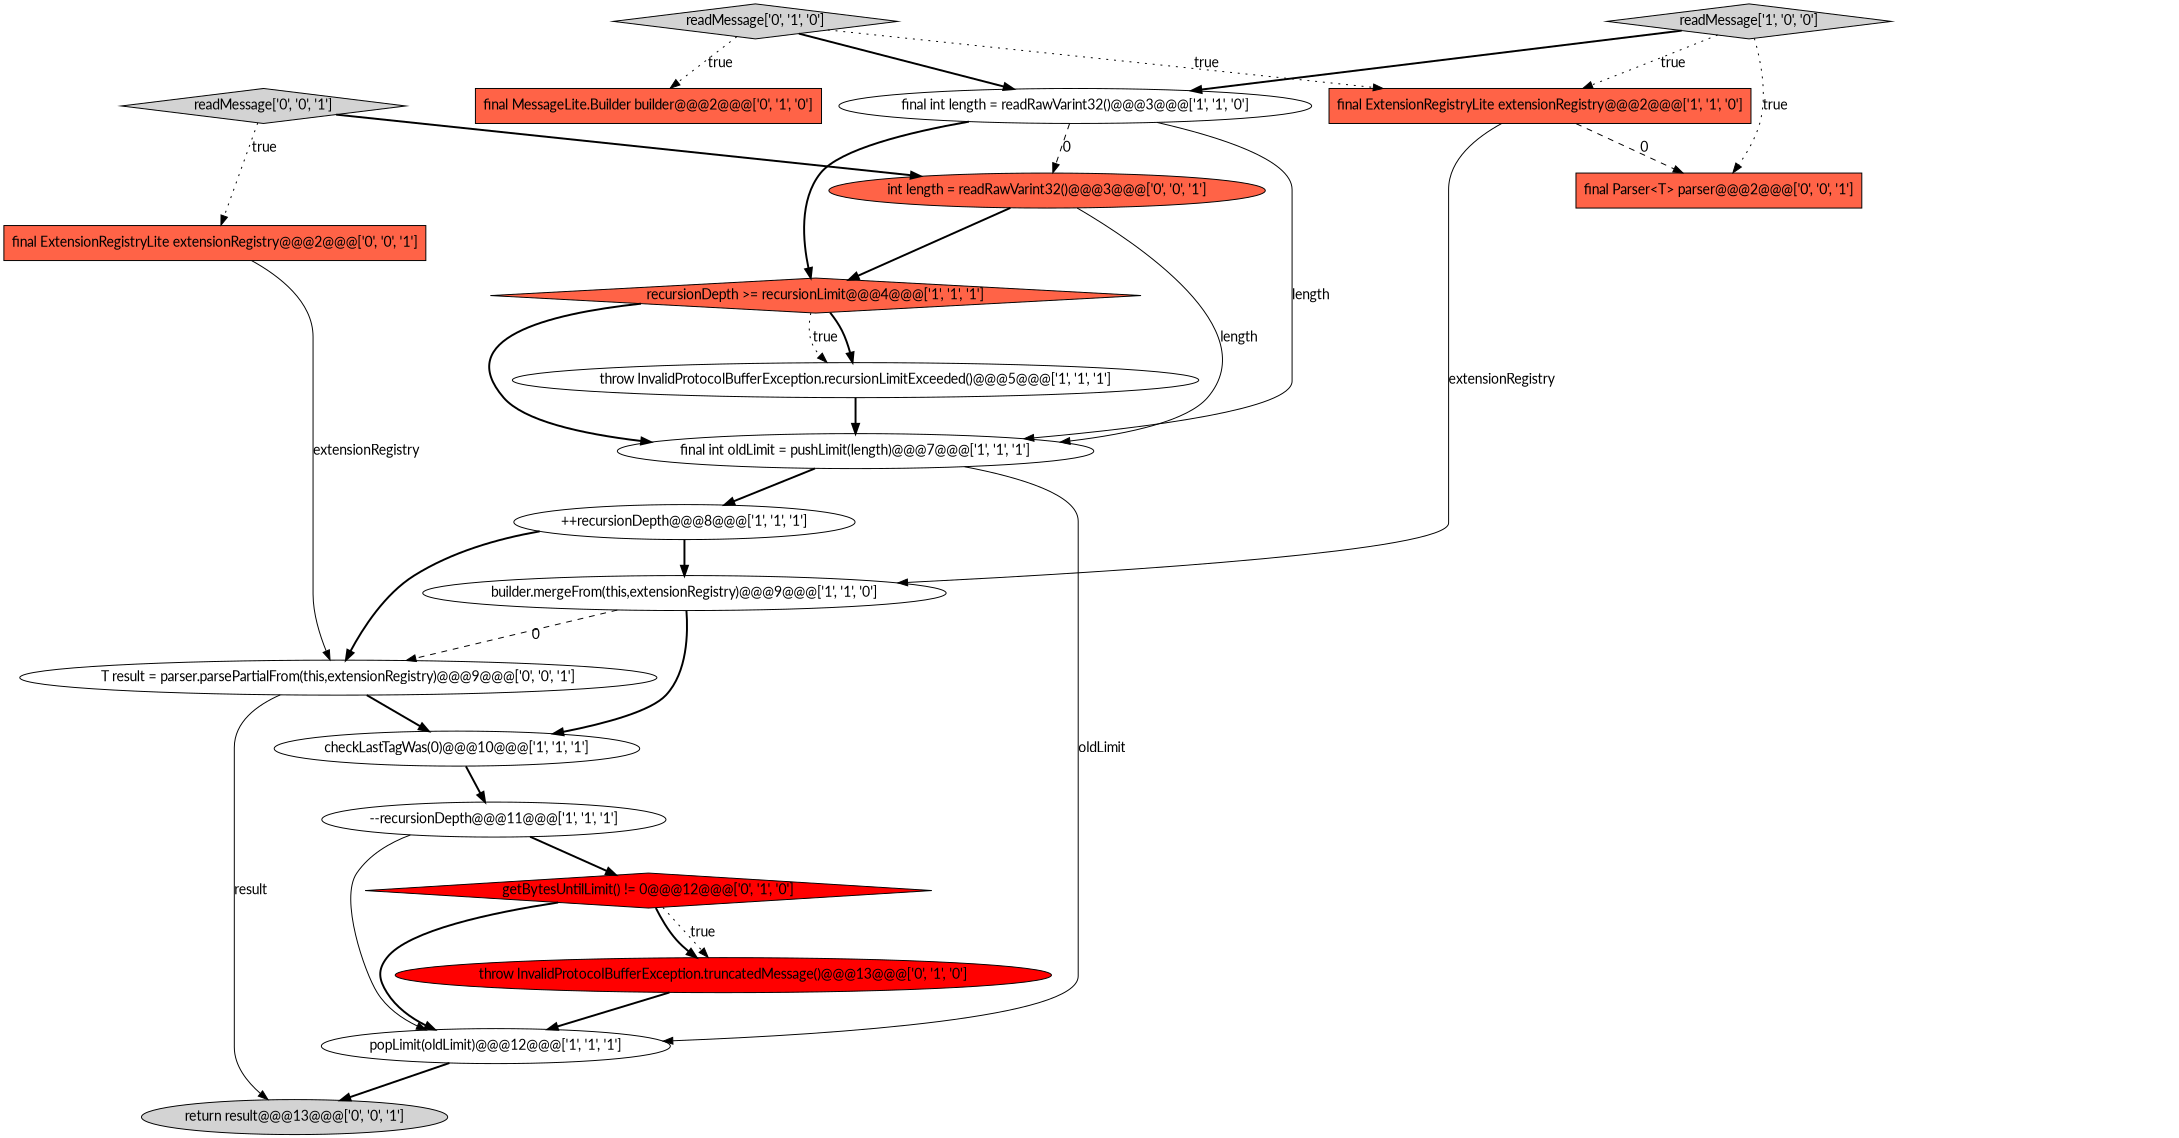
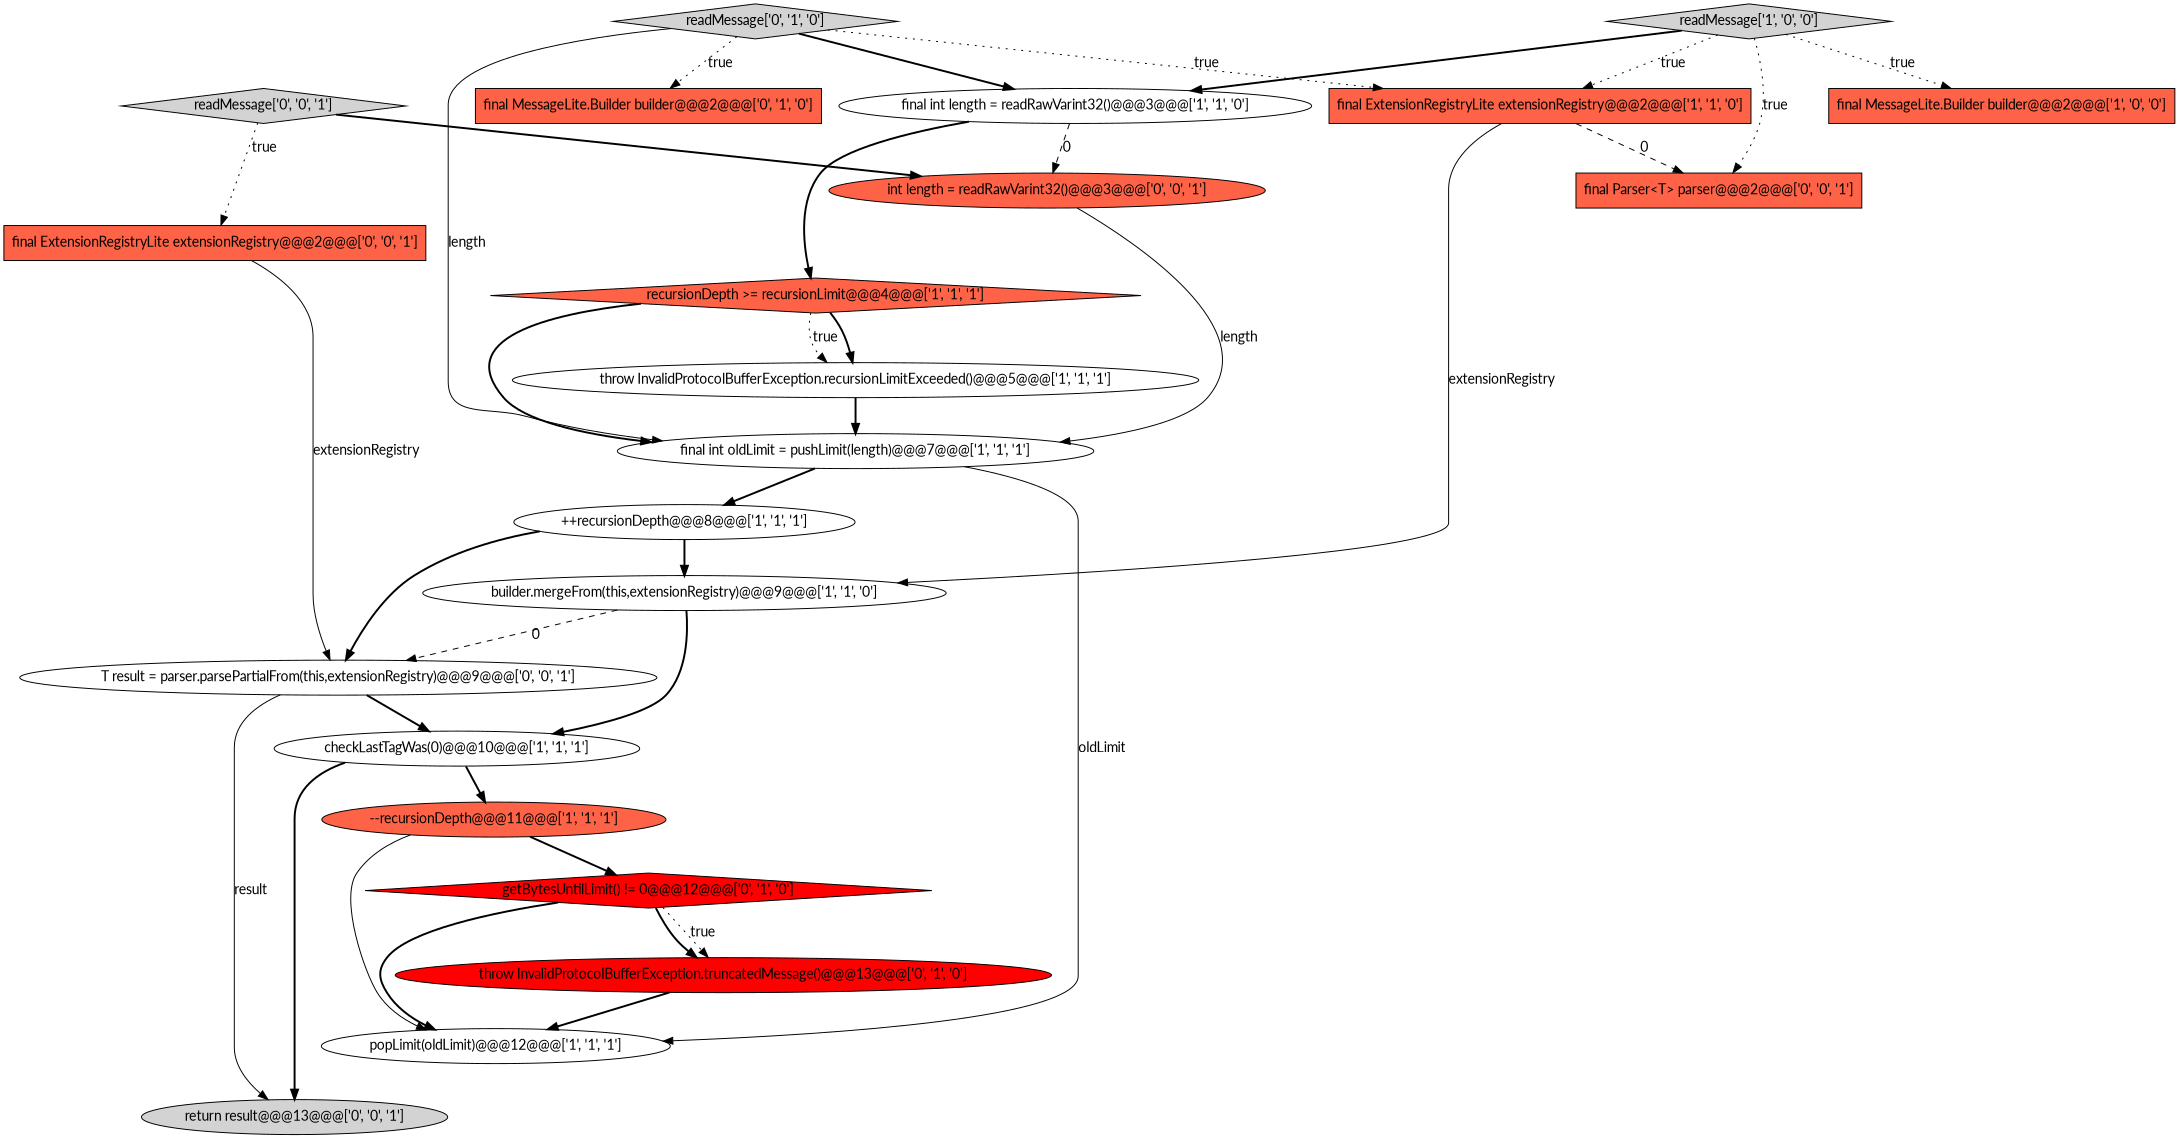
node "final MessageLite.Builder builder@@@2@@@['1', '0', '0']": added
edge "int length = readRawVarint32()@@@3@@@['0', '0', '1']" -> "recursionDepth >= recursionLimit@@@4@@@['1', '1', '1']": removed
edge "final int length = readRawVarint32()@@@3@@@['1', '1', '0']" -> "final int oldLimit = pushLimit(length)@@@7@@@['1', '1', '1']": now "readMessage['0', '1', '0']" -> "final int oldLimit = pushLimit(length)@@@7@@@['1', '1', '1']"
node "--recursionDepth@@@11@@@['1', '1', '1']": fillcolor white -> tomato
edge "popLimit(oldLimit)@@@12@@@['1', '1', '1']" -> "return result@@@13@@@['0', '0', '1']": now "checkLastTagWas(0)@@@10@@@['1', '1', '1']" -> "return result@@@13@@@['0', '0', '1']"
